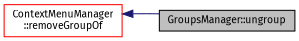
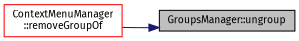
edge "GroupsManager::ungroup" -> "ContextMenuManager ::removeGroupOf": reversed
